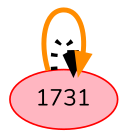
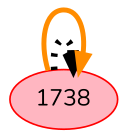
node "1731": label "1731" -> "1738"
